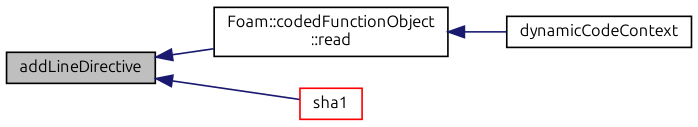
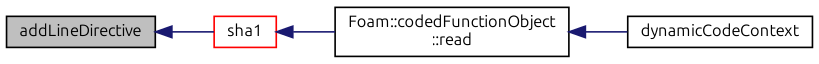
edge "Foam::codedFunctionObject ::read" -> "addLineDirective": now "Foam::codedFunctionObject ::read" -> "sha1"
